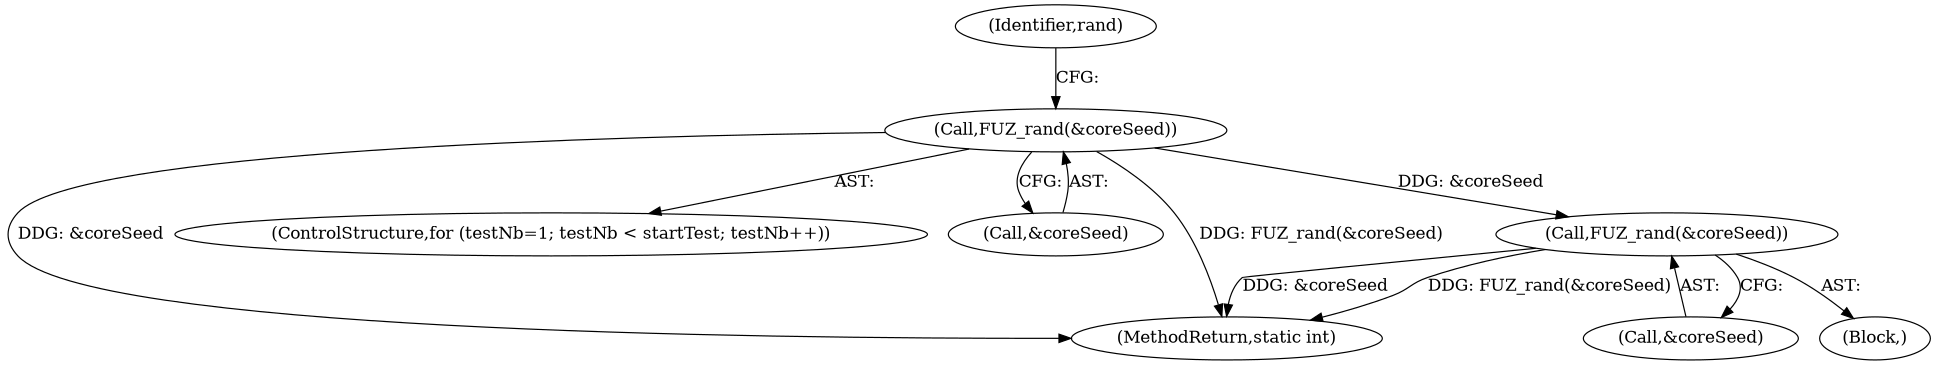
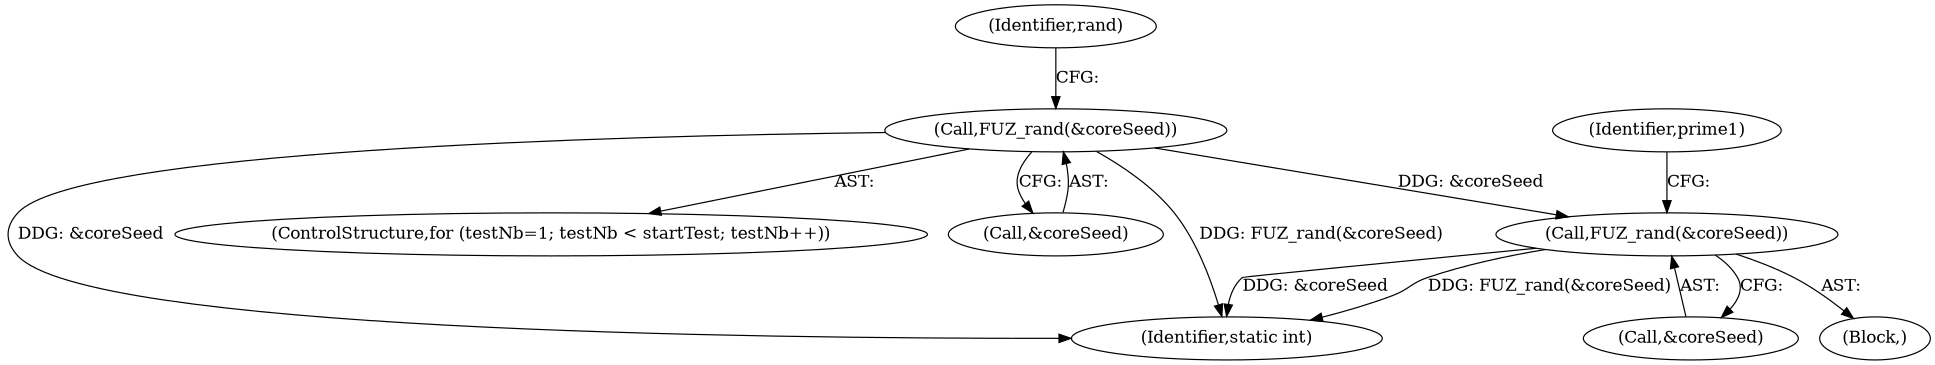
node "(Identifier,prime1)": added
node "(MethodReturn,static int)": label "(MethodReturn,static int)" -> "(Identifier,static int)"
